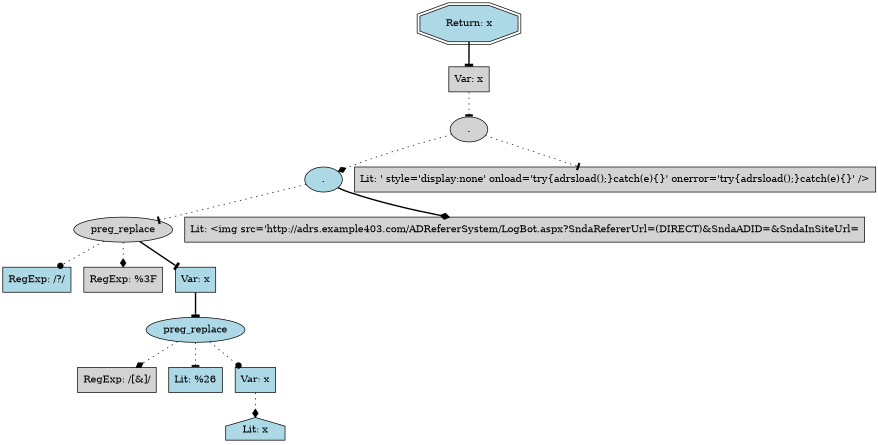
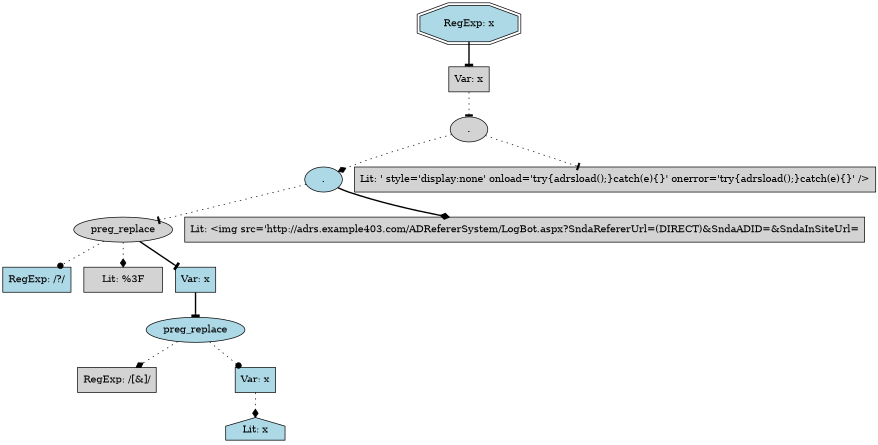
node "Return: x": label "Return: x" -> "RegExp: x"
node "RegExp: %3F": label "RegExp: %3F" -> "Lit: %3F"
node "Lit: %26": removed
